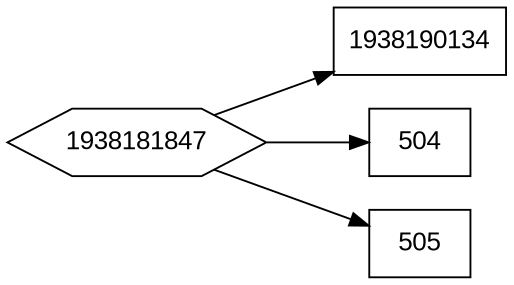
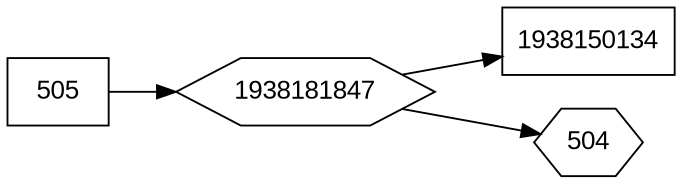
node "1938190134": label "1938190134" -> "1938150134"
node "504": shape box -> hexagon
edge "1938181847" -> "505": reversed
